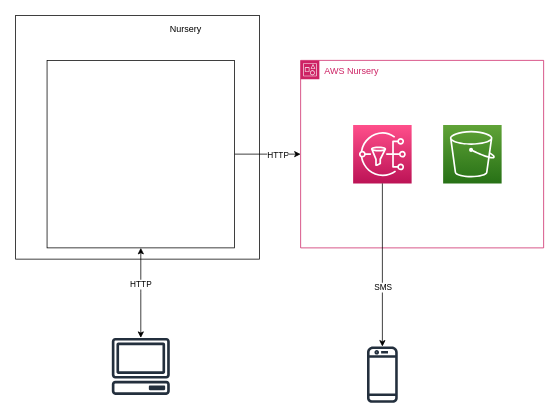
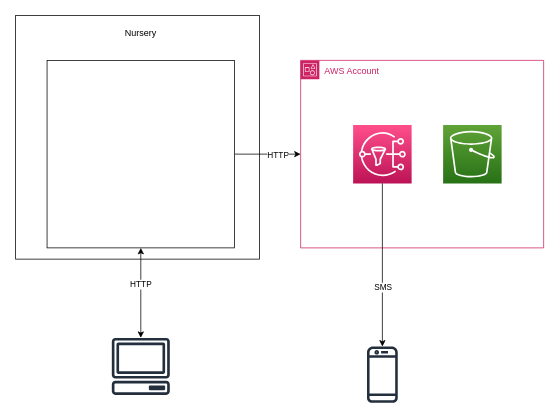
node "Nursery": moved (186, 30) -> (141, 34)
node "AWS Nursery": label "AWS Nursery" -> "AWS Account"
